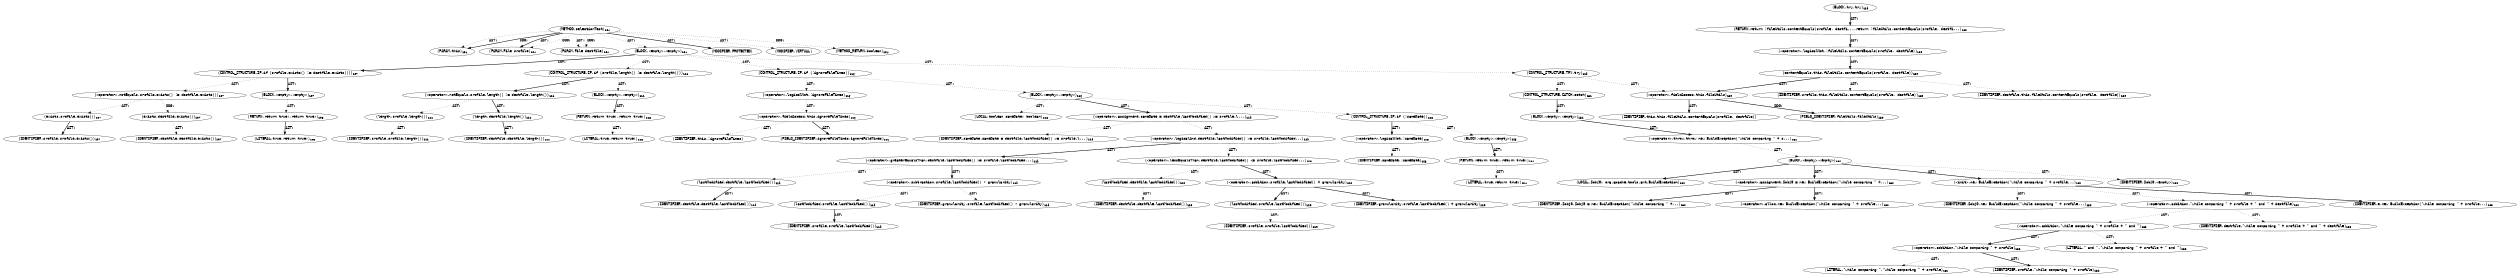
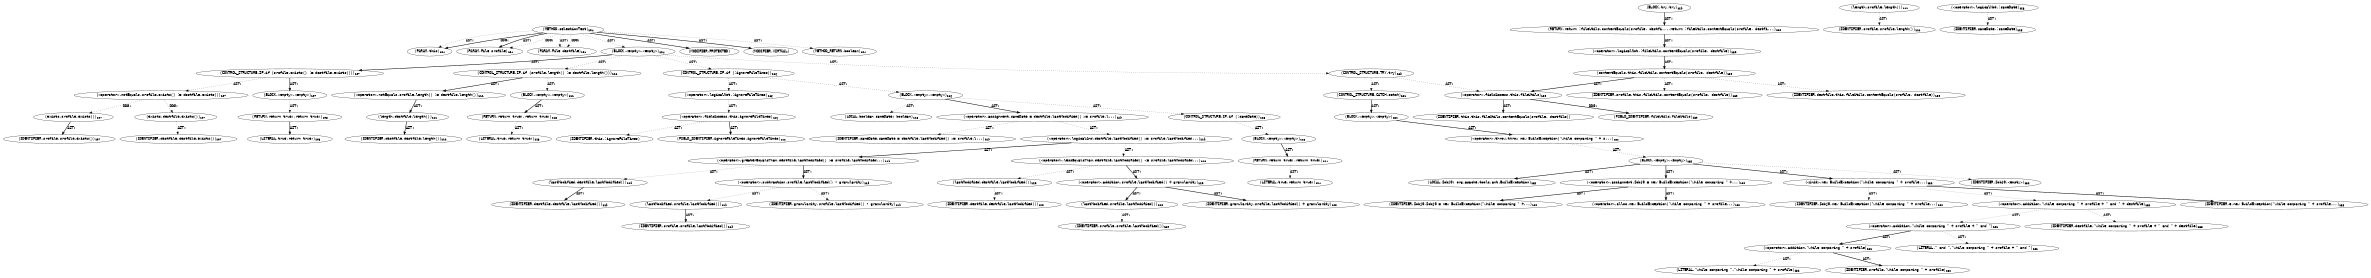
edge "(METHOD,selectionTest)" -> "(MODIFIER,VIRTUAL)": style dotted -> bold
edge "(METHOD,selectionTest)" -> "(METHOD_RETURN,boolean)": label "DDG: " -> "AST: "
edge "(<operator>.notEquals,srcfile.exists() != destfile.exists())" -> "(exists,srcfile.exists())": label "AST: " -> "DDG: "
edge "(<operator>.notEquals,srcfile.length() != destfile.length())" -> "(length,srcfile.length())": removed, label "AST:"
edge "(CONTROL_STRUCTURE,IF,if (!sameDate))" -> "(<operator>.logicalNot,!sameDate)": removed, label "AST:"
